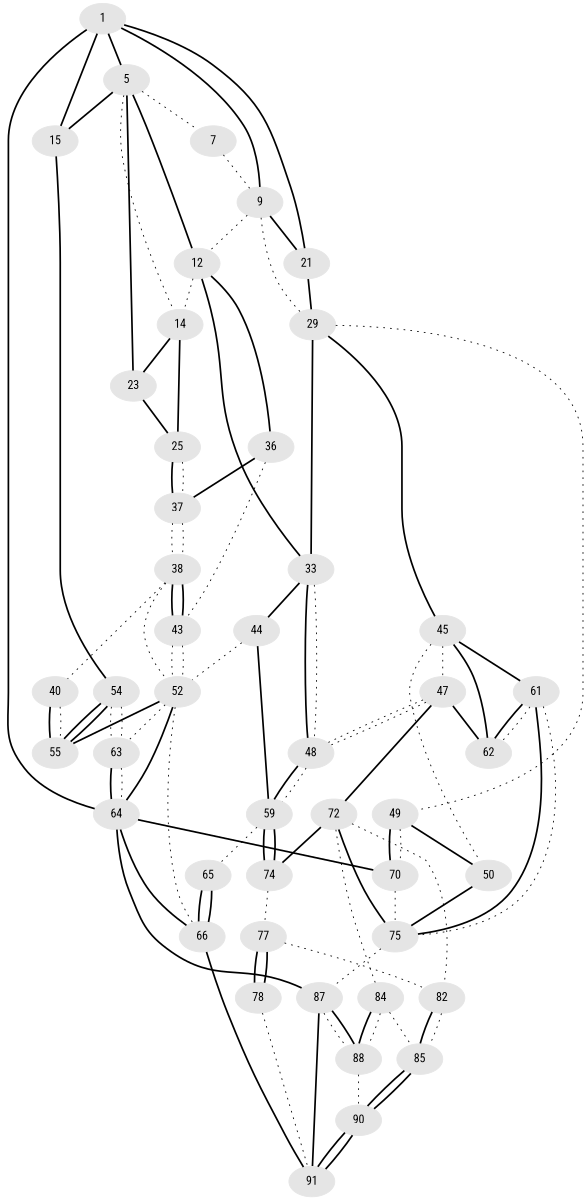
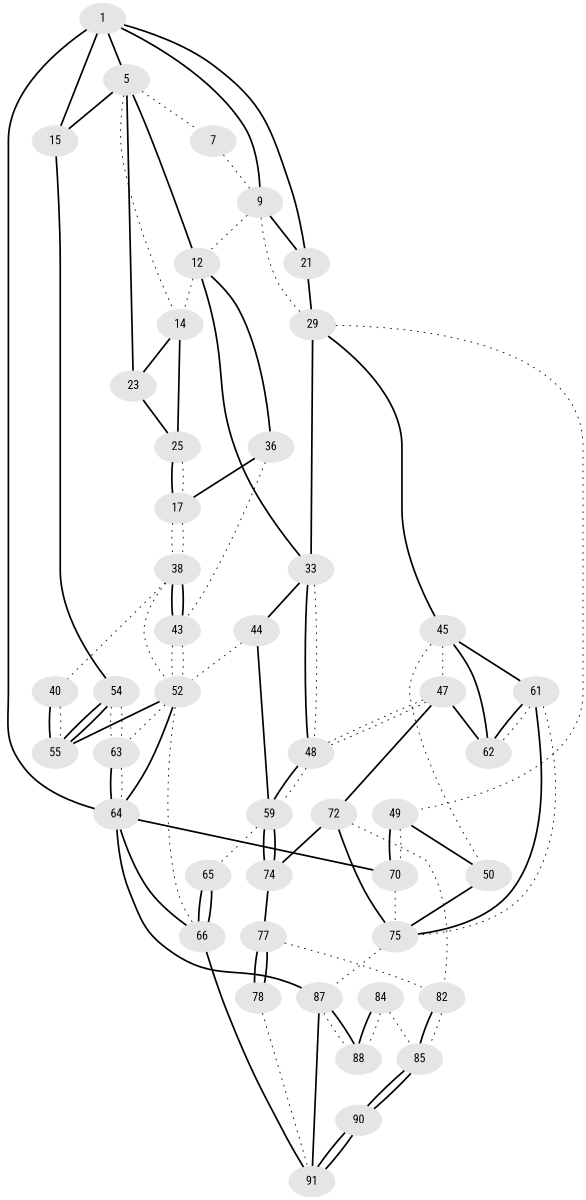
node "37": label "37" -> "17"
edge "74" -- "77": style dotted -> bold
edge "72" -- "84": removed
edge "88" -- "90": removed
